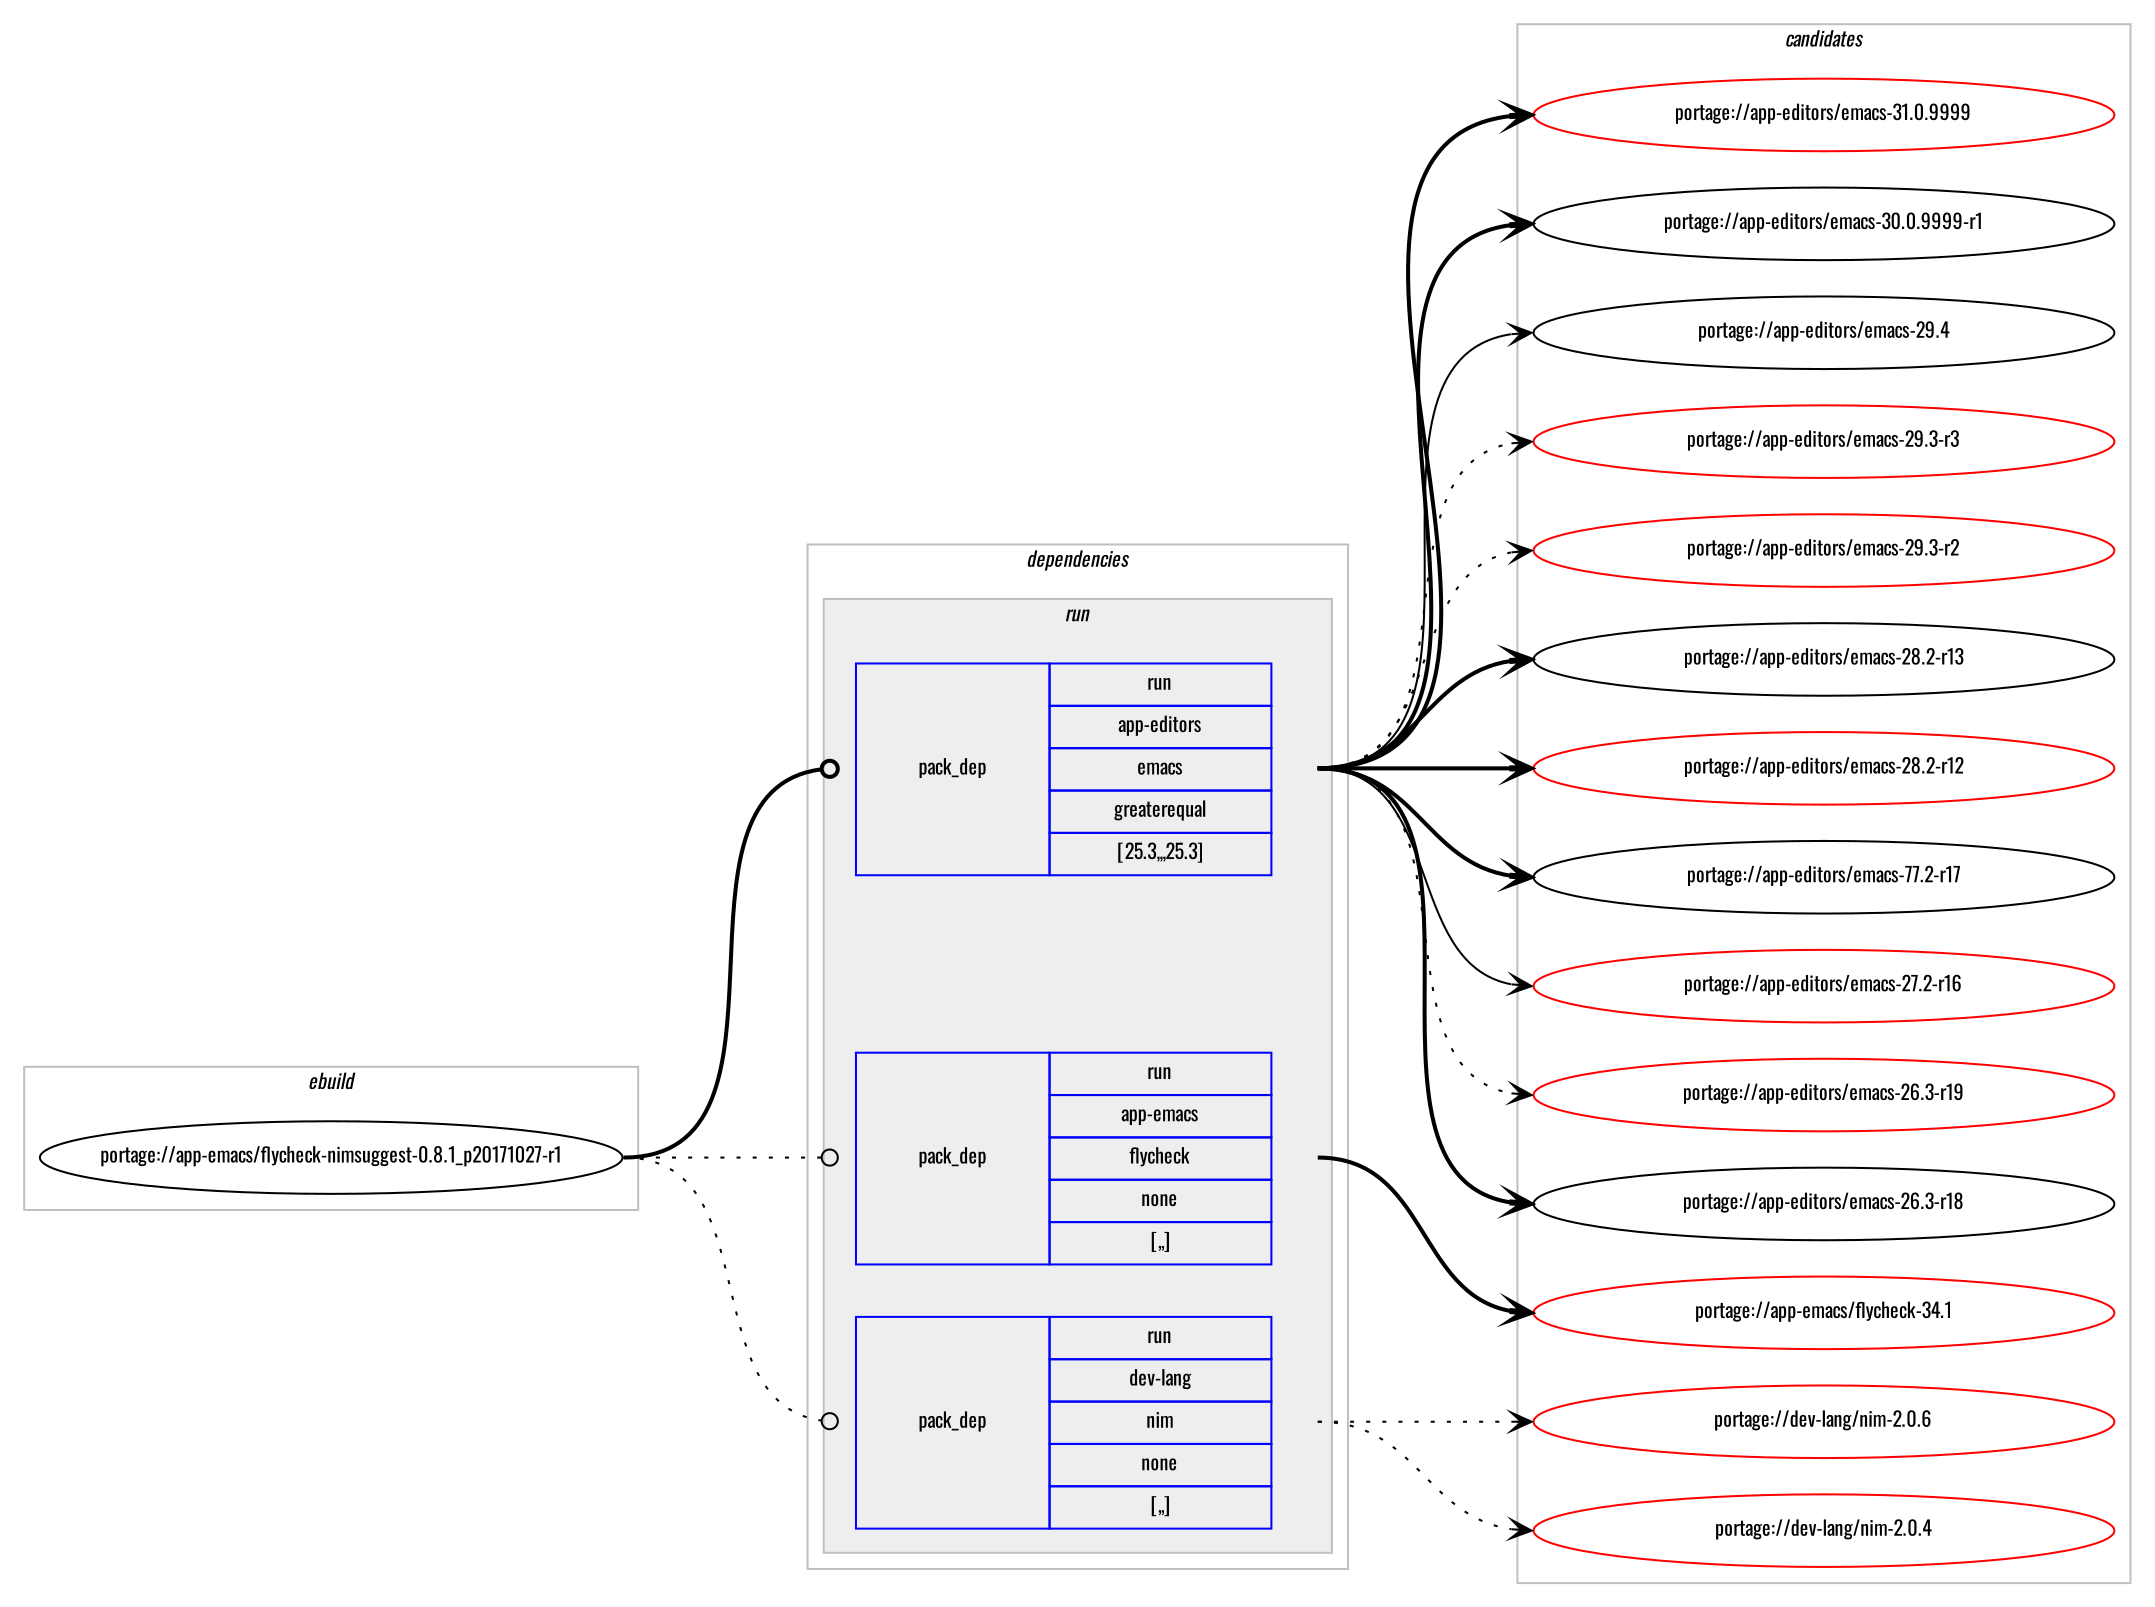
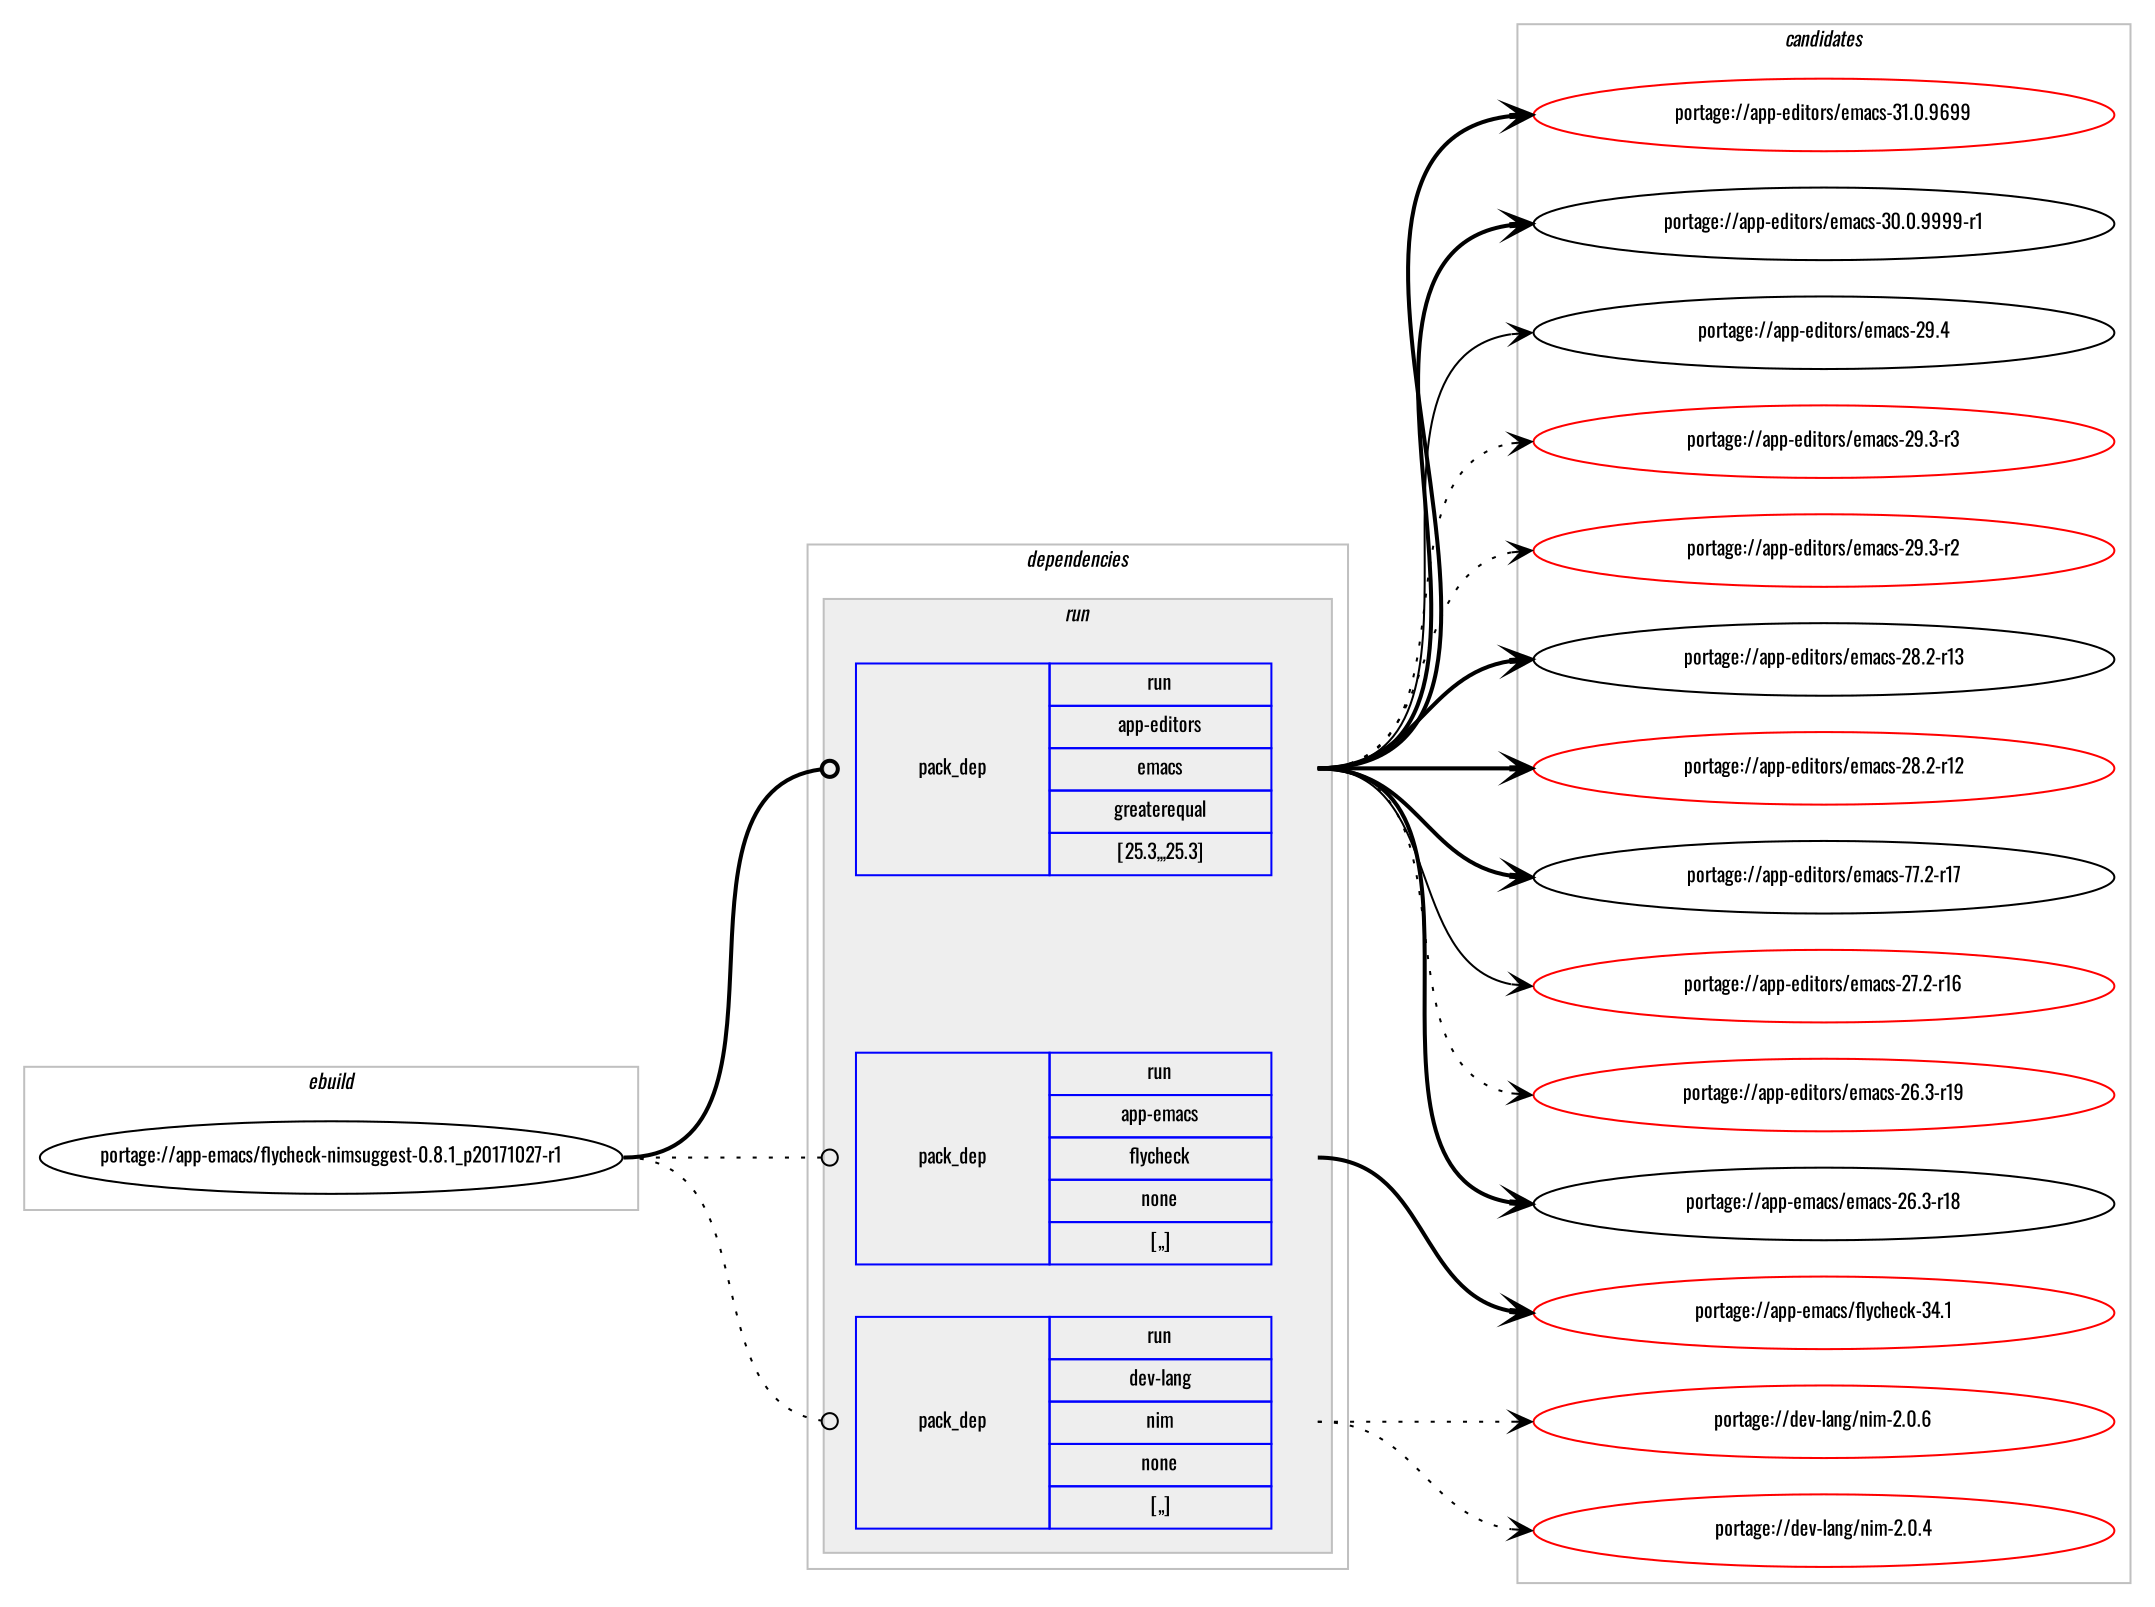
node "portage://app-editors/emacs-31.0.9999": label "portage://app-editors/emacs-31.0.9999" -> "portage://app-editors/emacs-31.0.9699"
node "portage://app-editors/emacs-26.3-r18": label "portage://app-editors/emacs-26.3-r18" -> "portage://app-emacs/emacs-26.3-r18"
